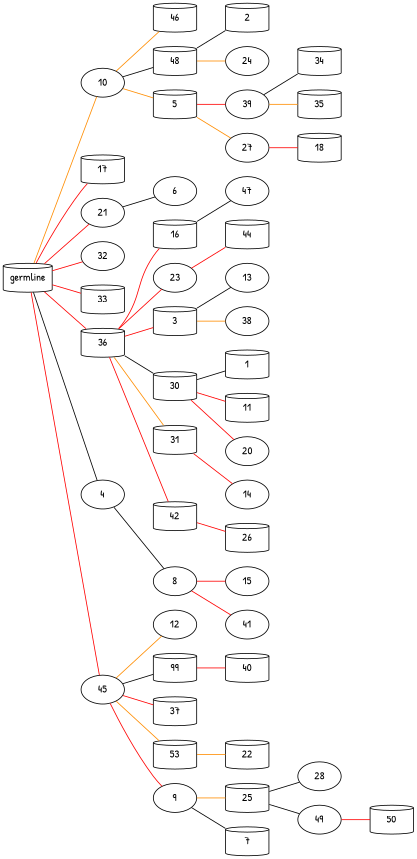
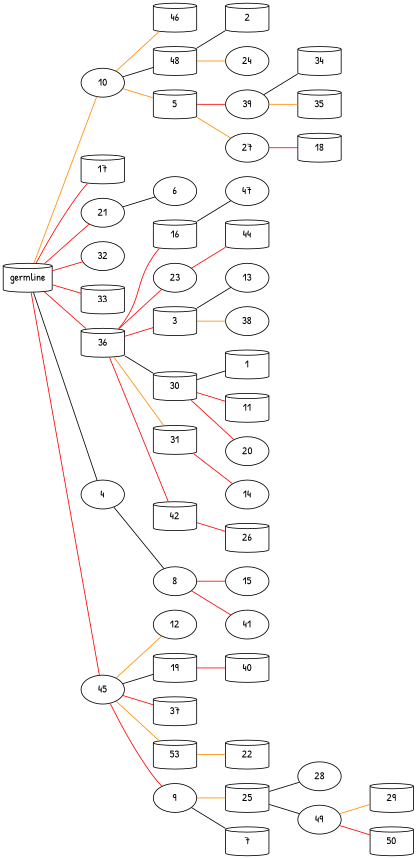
node "99": label "99" -> "19"
node "29": added
